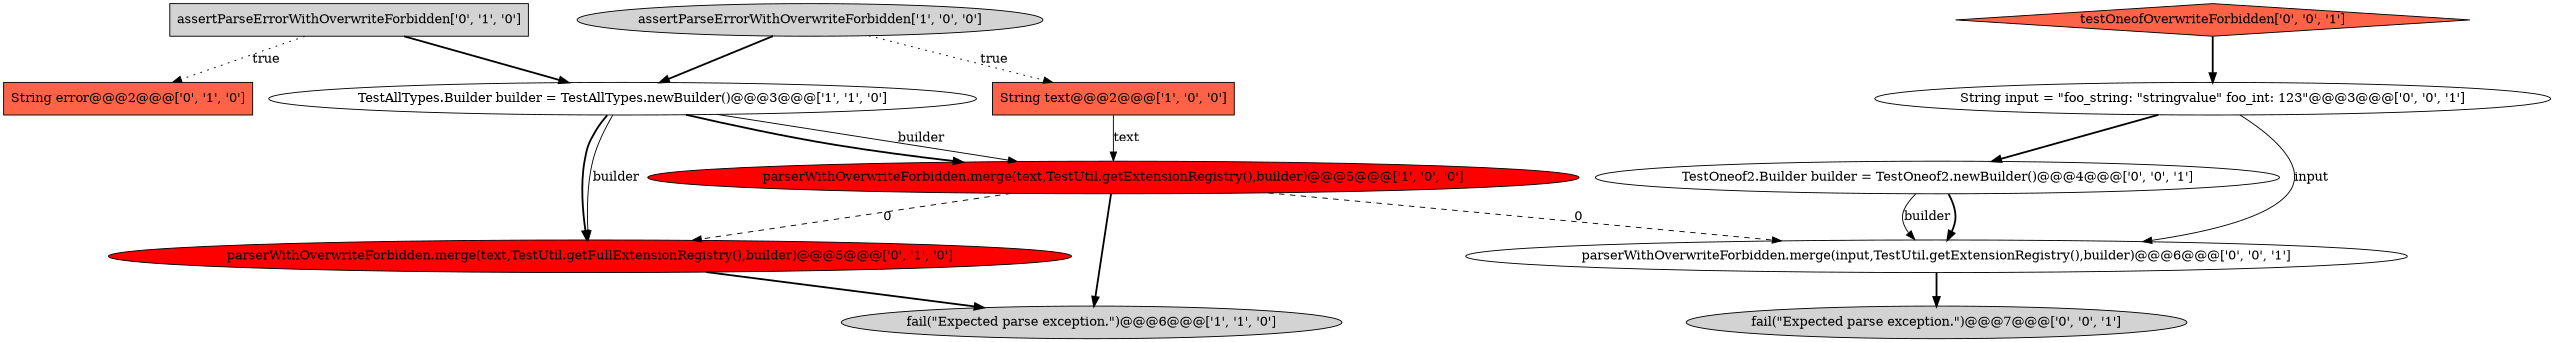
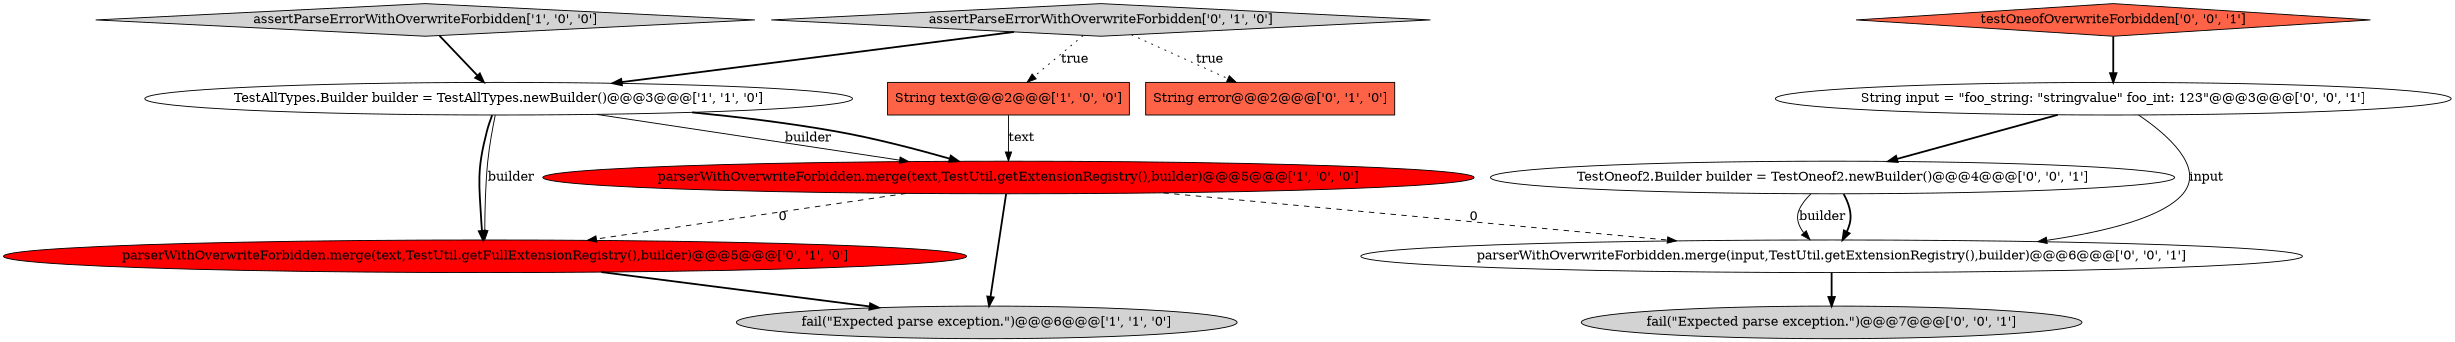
node "assertParseErrorWithOverwriteForbidden['0', '1', '0']": shape box -> diamond
node "assertParseErrorWithOverwriteForbidden['1', '0', '0']": shape ellipse -> diamond
edge "assertParseErrorWithOverwriteForbidden['1', '0', '0']" -> "String text@@@2@@@['1', '0', '0']": now "assertParseErrorWithOverwriteForbidden['0', '1', '0']" -> "String text@@@2@@@['1', '0', '0']"
